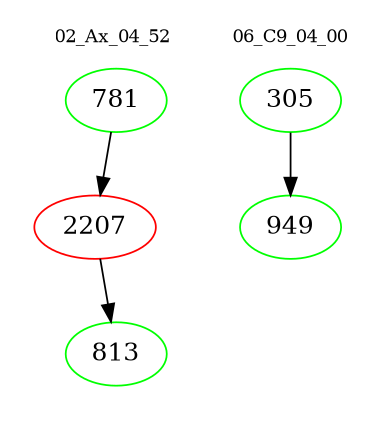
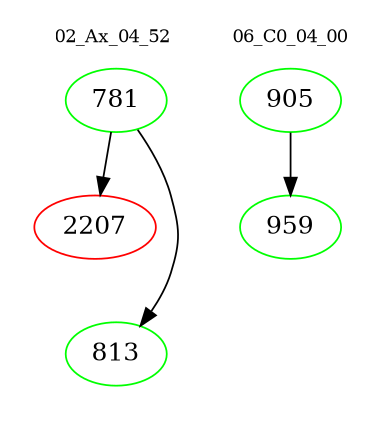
cluster "06_C9_04_00": label "06_C9_04_00" -> "06_C0_04_00"
node "305": label "305" -> "905"
node "949": label "949" -> "959"
edge "2207" -> "813": now "781" -> "813"
